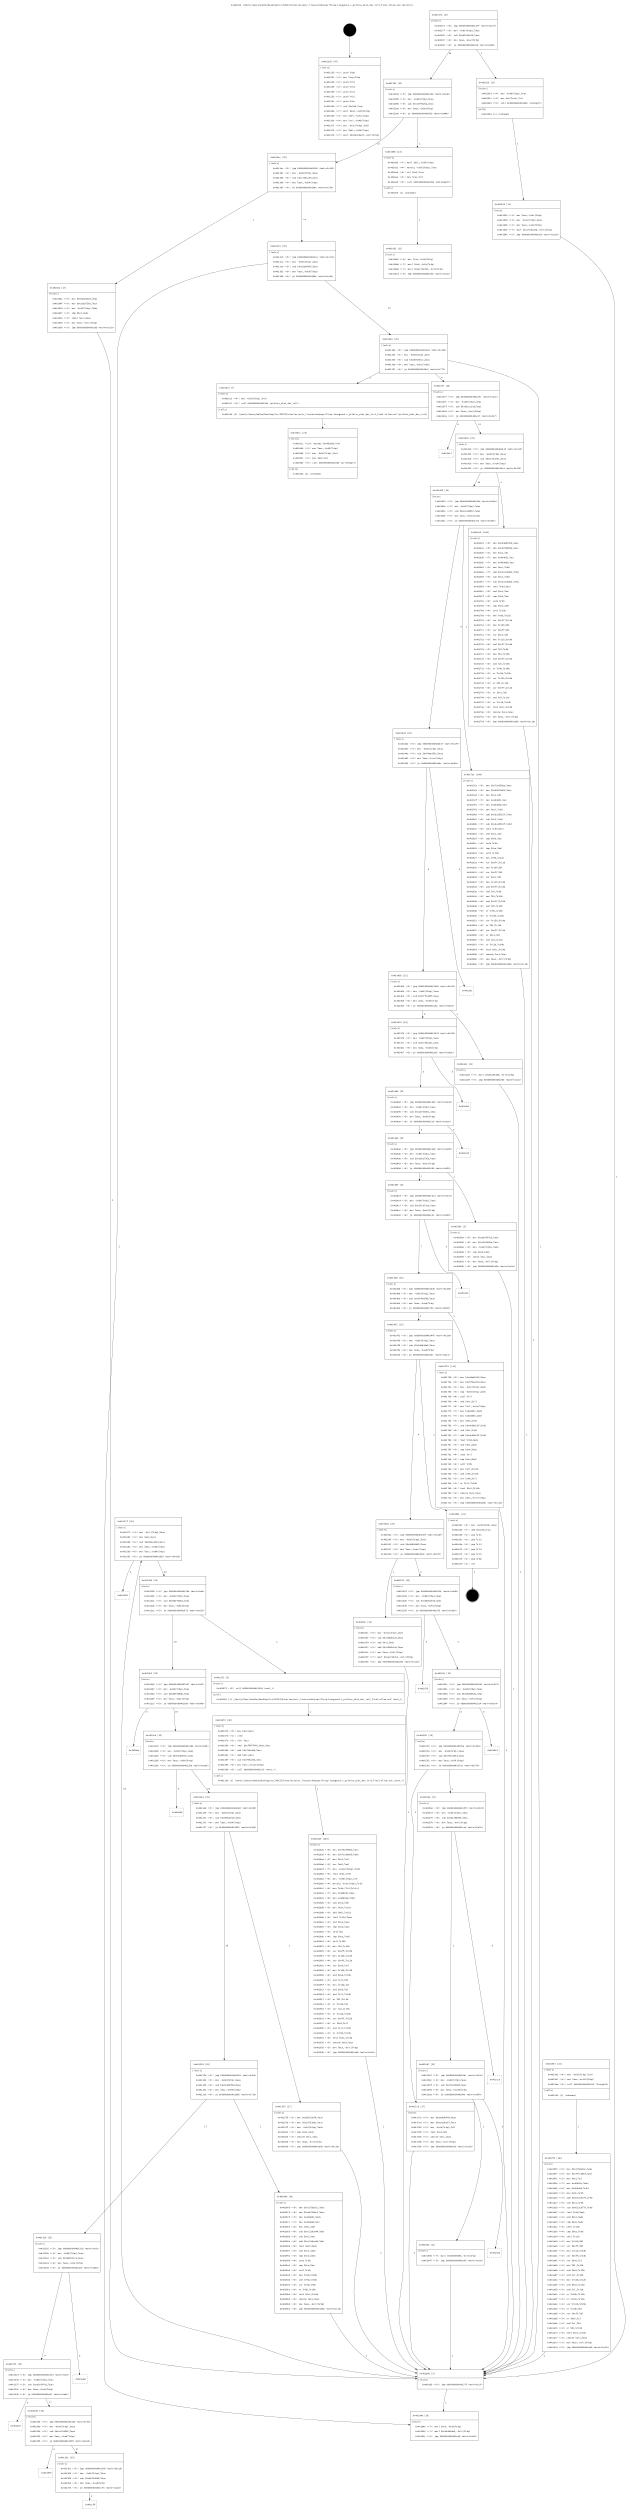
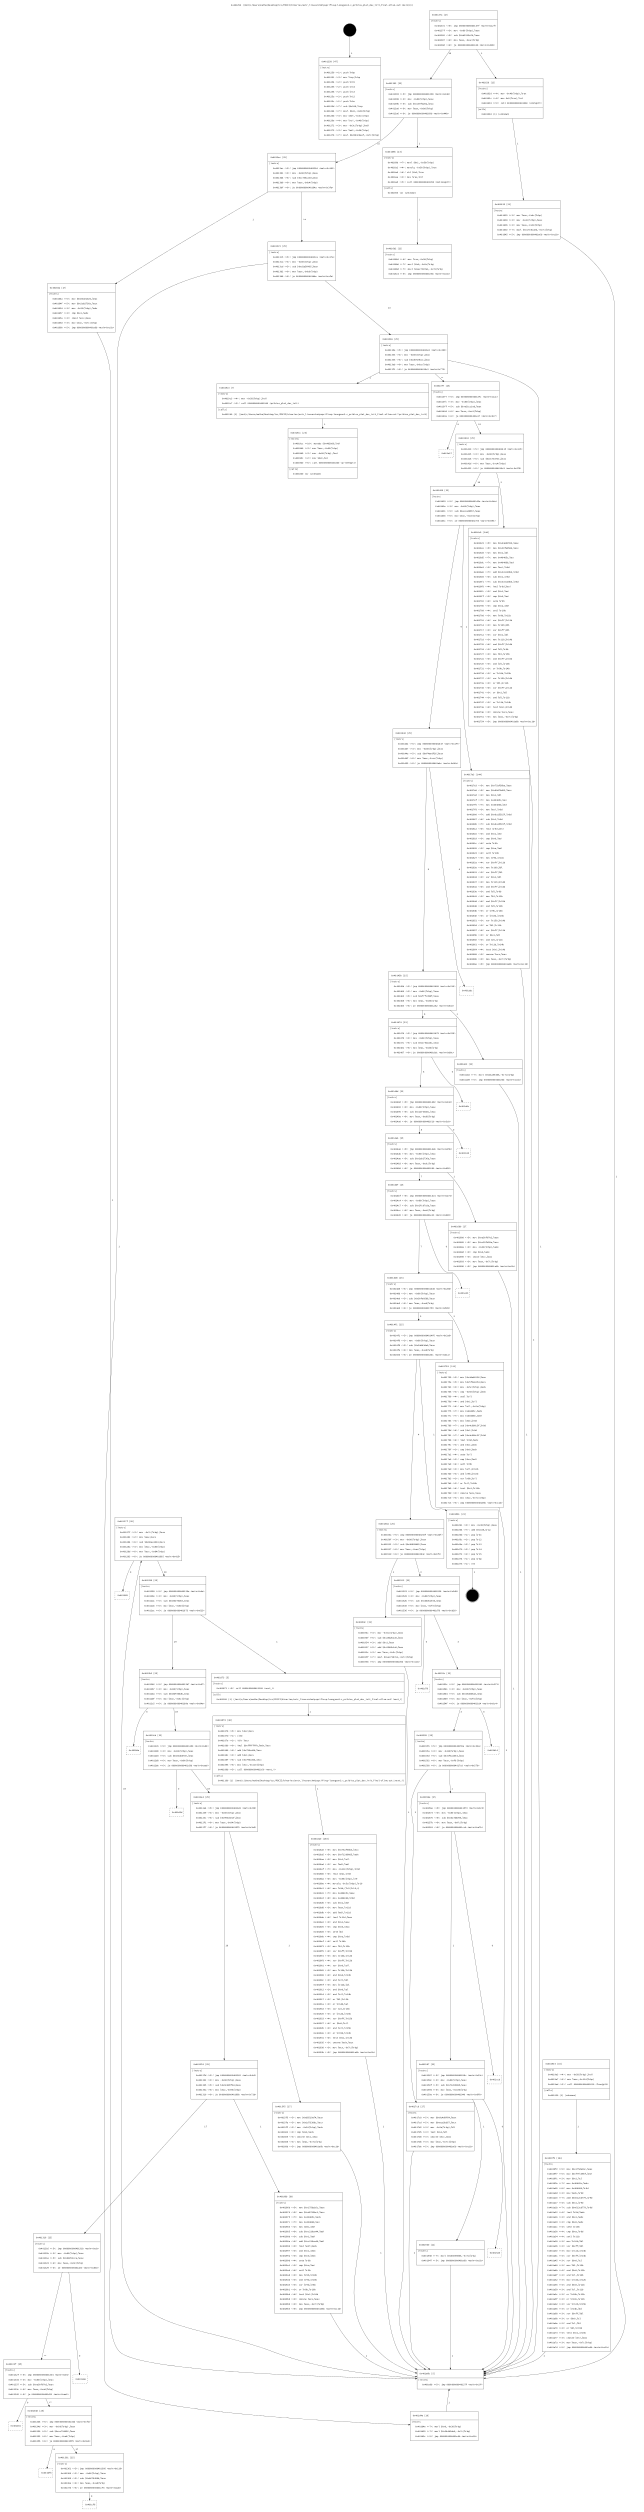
edge "0x401e6b [5]" -> "0x401d4e [19]": reversed
